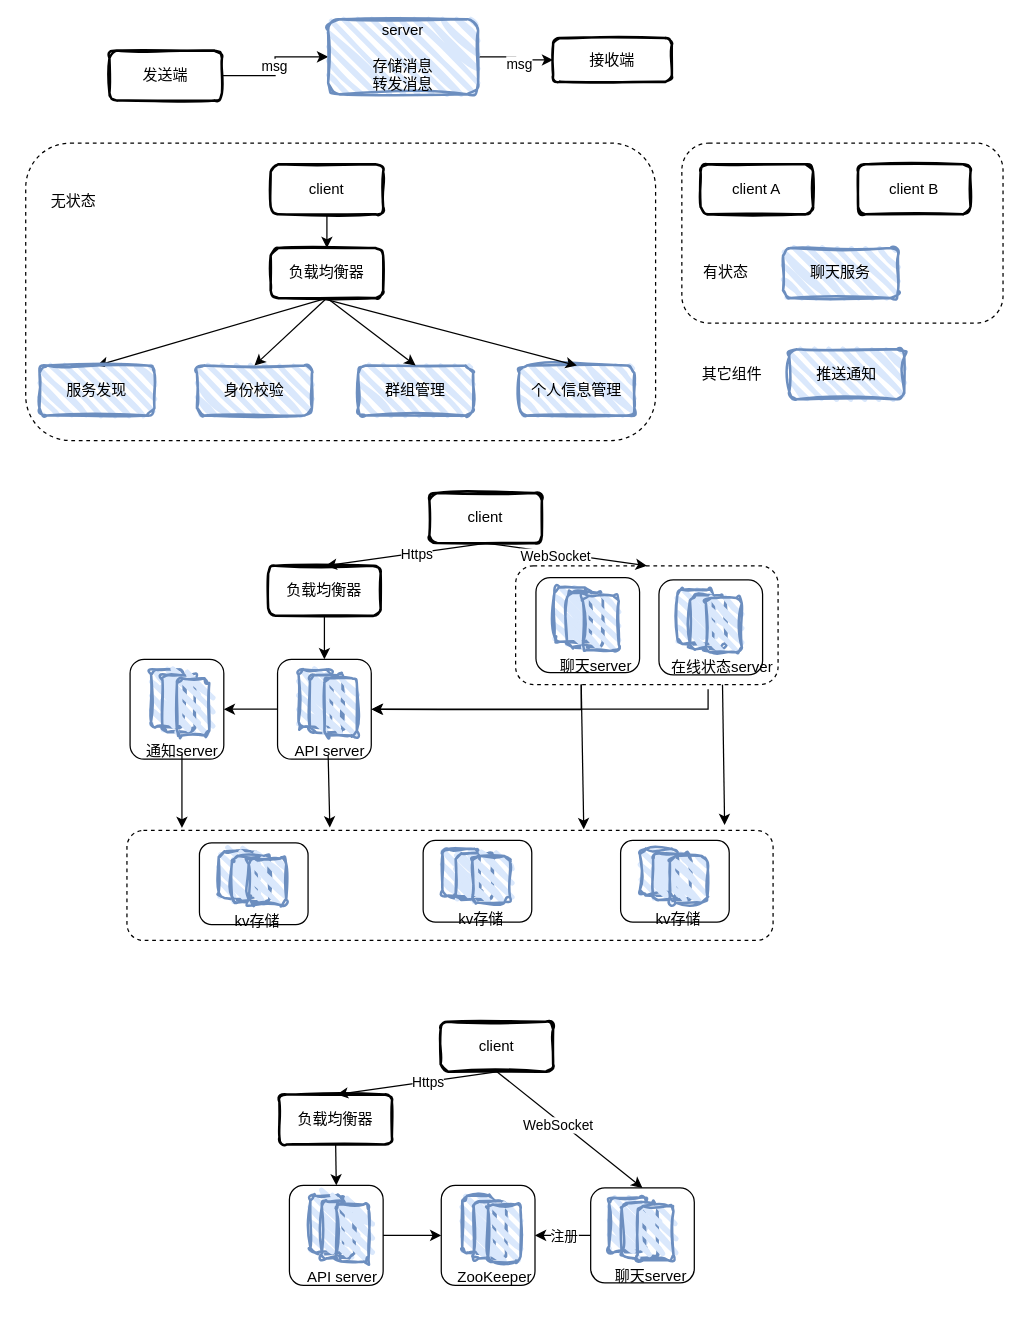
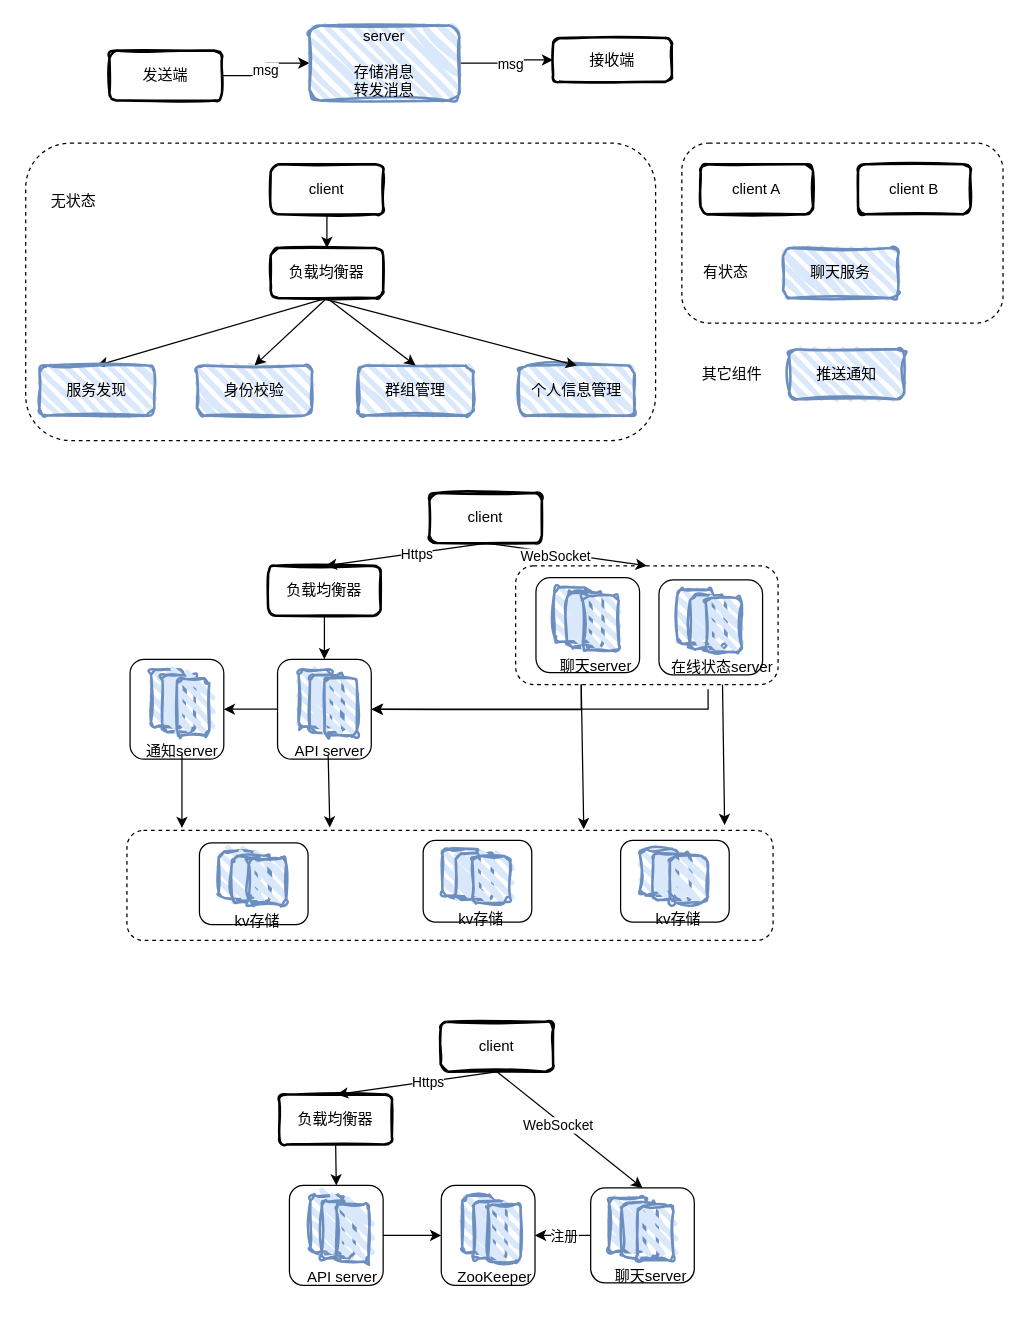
node "server 存储消息 转发消息": moved (403, 57) -> (384, 63)
